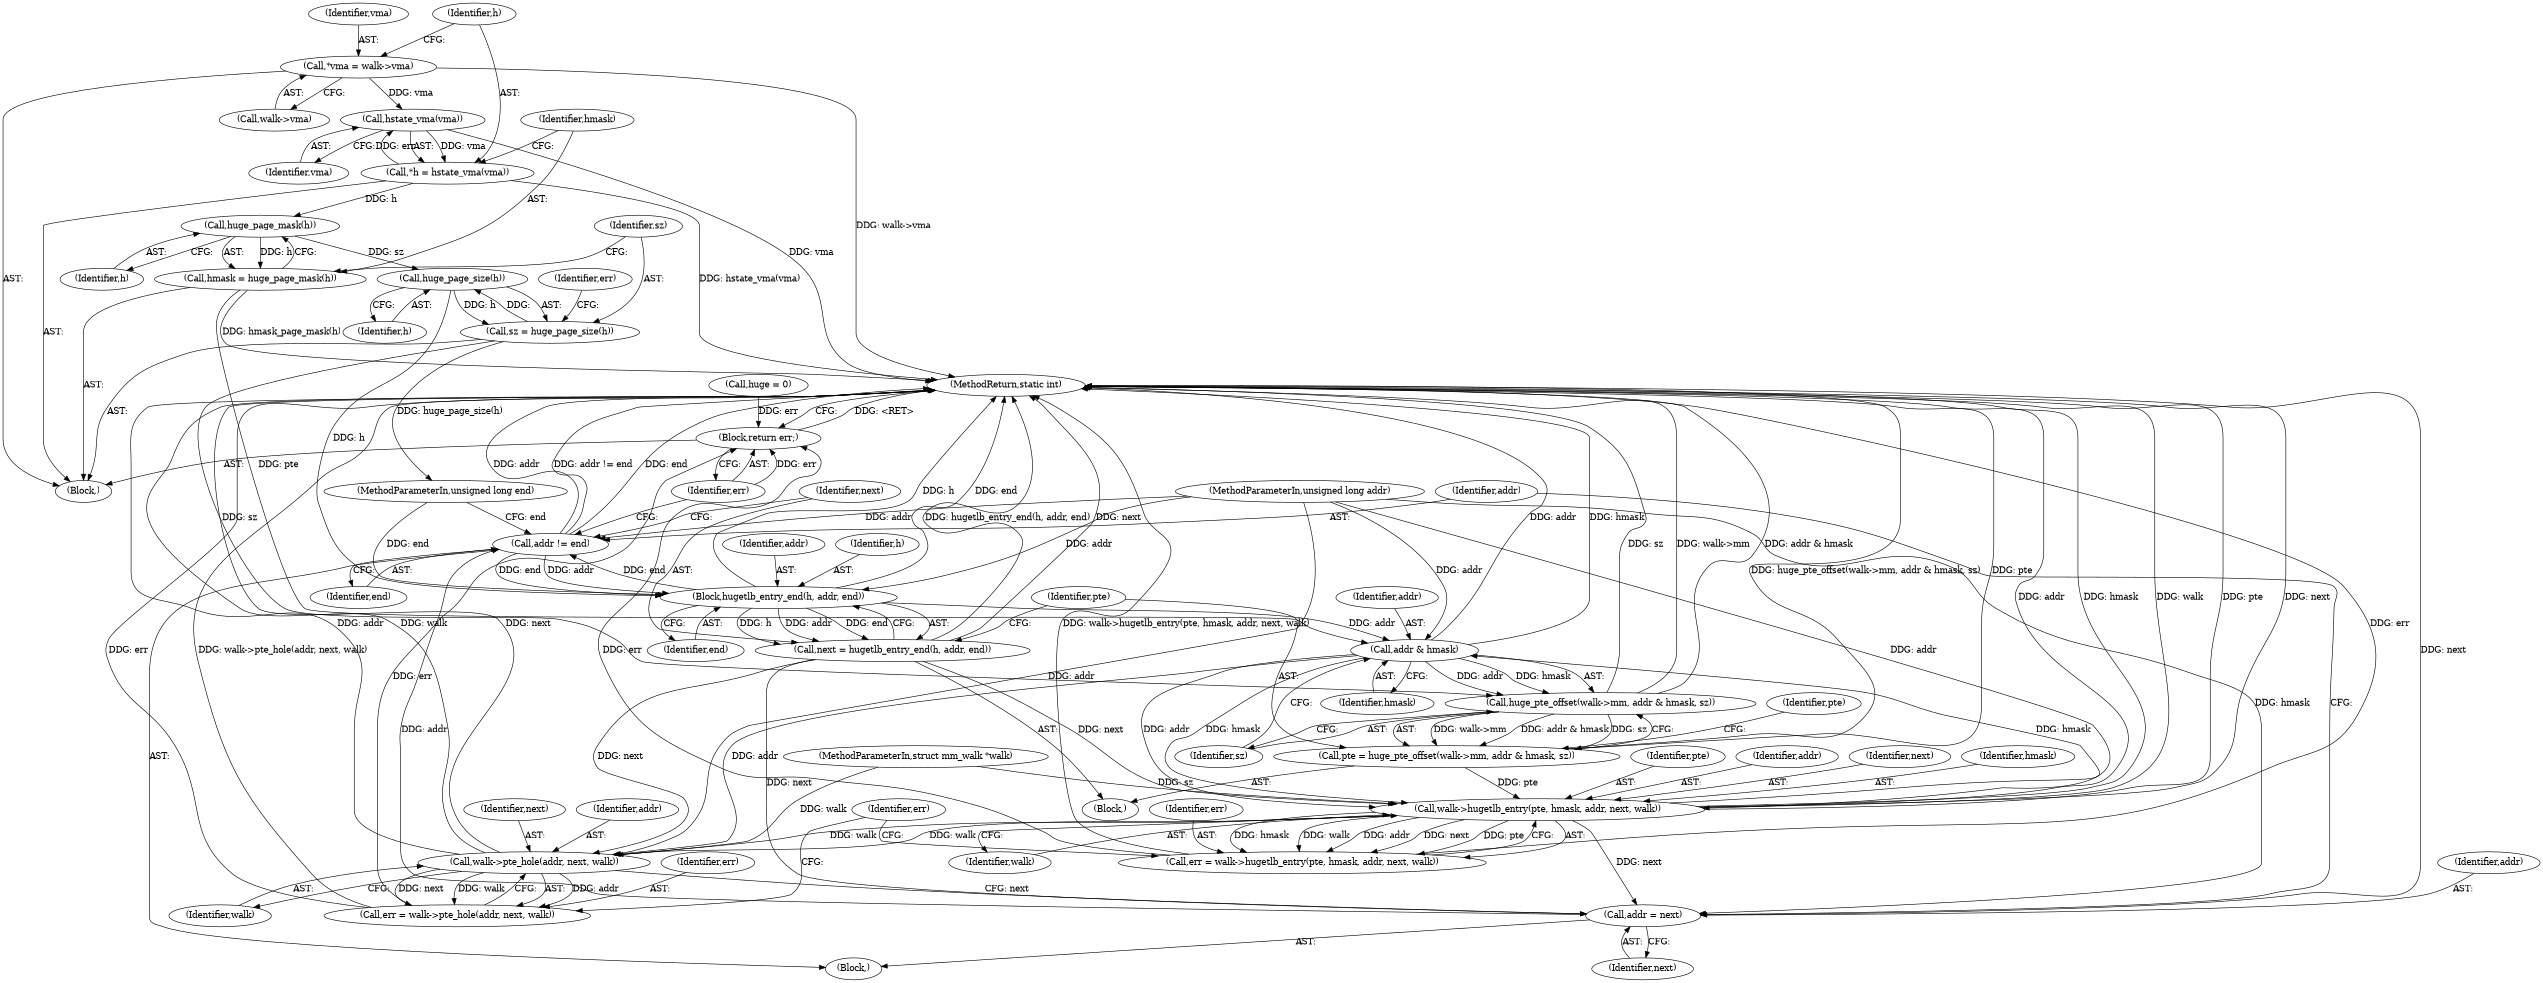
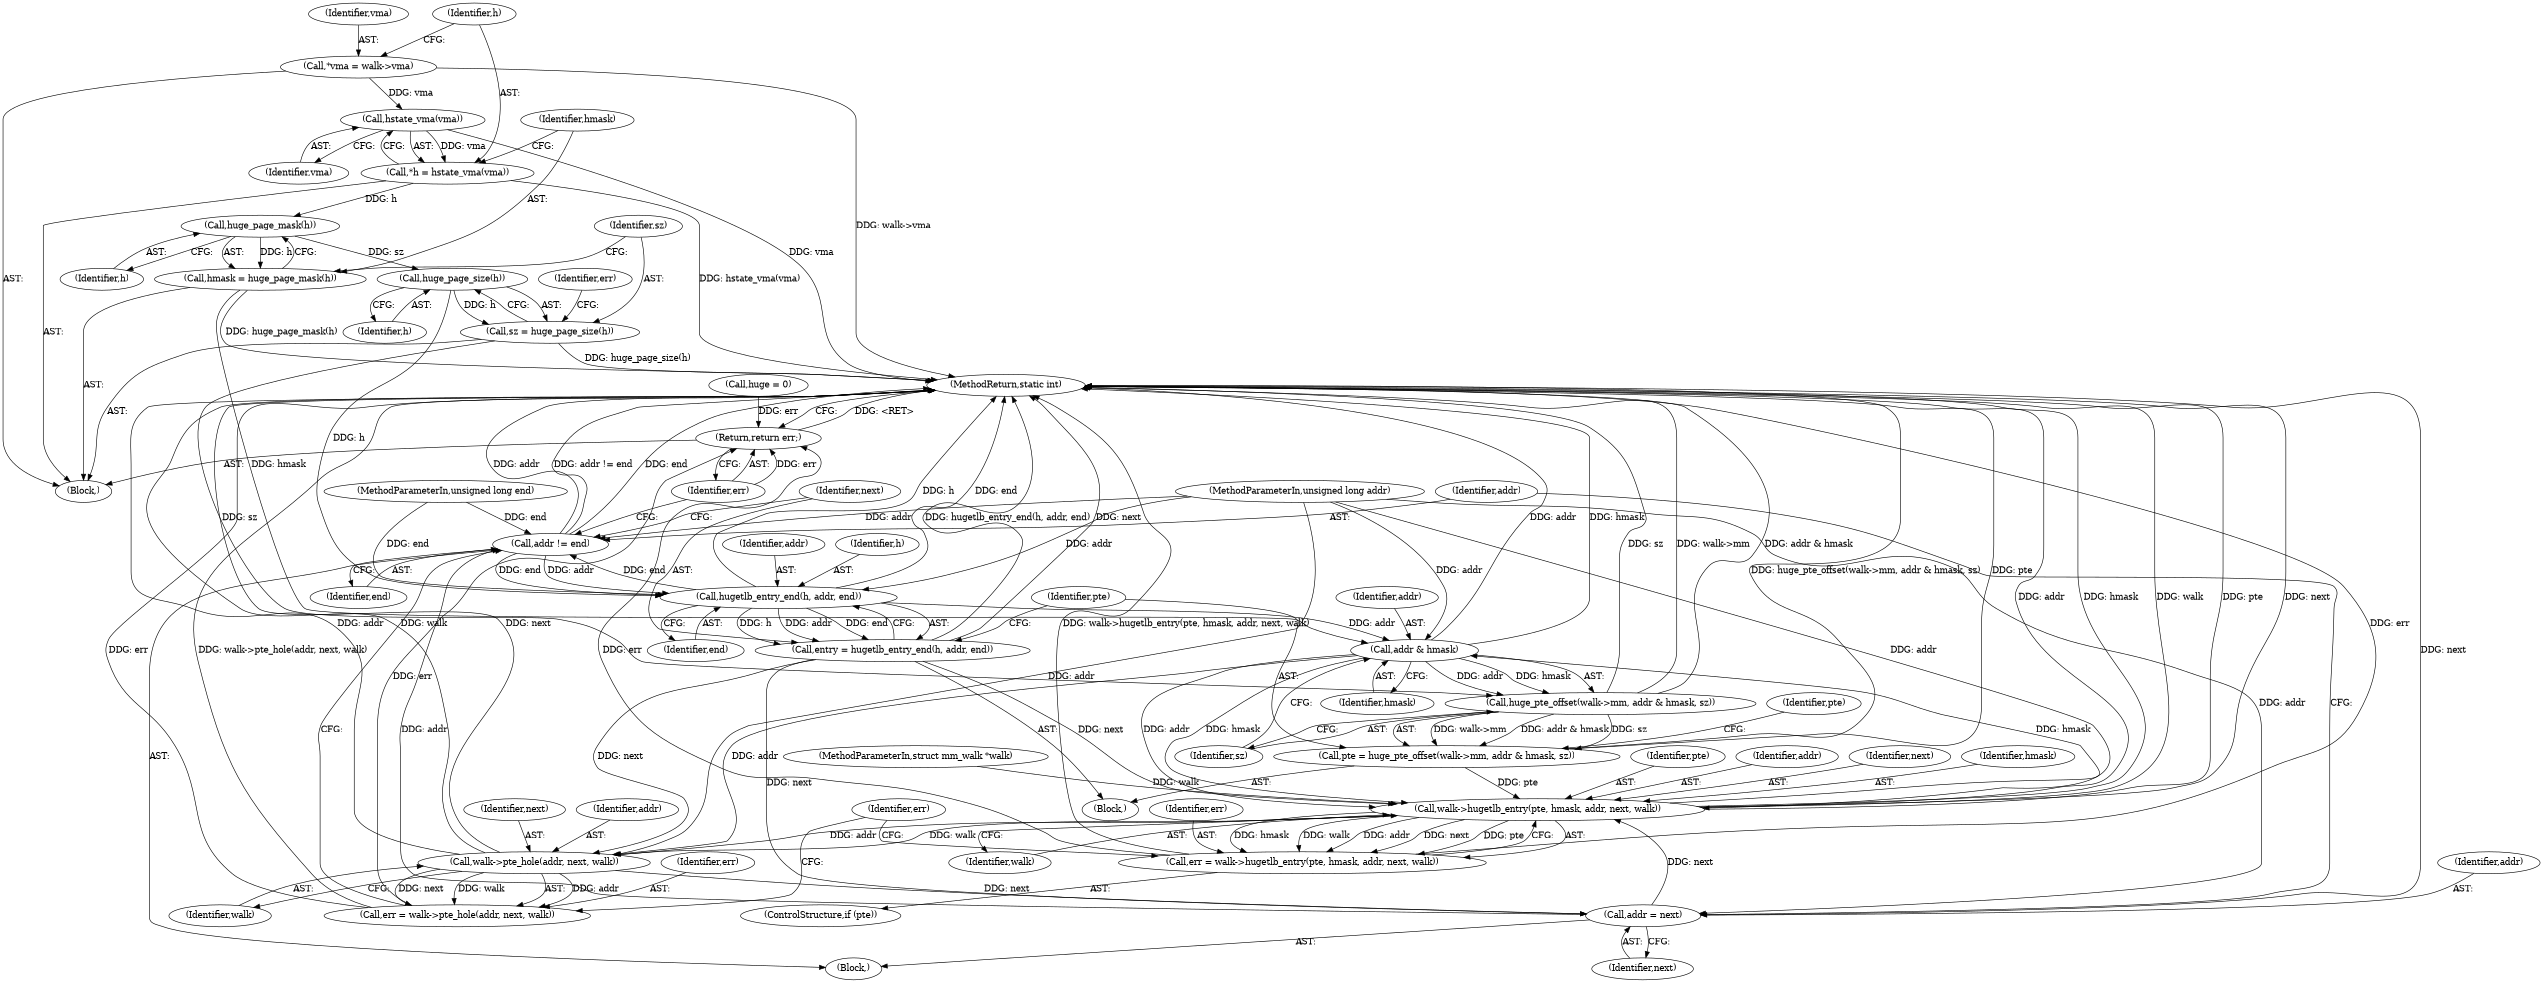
node "(Call,walk->vma)": removed
edge "(Call,*h = hstate_vma(vma))" -> "(Call,hstate_vma(vma))": label "DDG: err" -> "CFG: "
edge "(Call,sz = huge_page_size(h))" -> "(Call,huge_page_size(h))": label "DDG: " -> "CFG: "
edge "(Call,hmask = huge_page_mask(h))" -> "(MethodReturn,static int)": label "DDG: hmask_page_mask(h)" -> "DDG: huge_page_mask(h)"
edge "(Call,sz = huge_page_size(h))" -> "(MethodParameterIn,unsigned long end)": now "(Call,sz = huge_page_size(h))" -> "(MethodReturn,static int)"
node "(Block,return err;)": label "(Block,return err;)" -> "(Return,return err;)"
edge "(Call,hmask = huge_page_mask(h))" -> "(Call,addr & hmask)": label "DDG: pte" -> "DDG: hmask"
edge "(MethodParameterIn,unsigned long end)" -> "(Call,addr != end)": label "CFG: end" -> "DDG: end"
node "(Block,hugetlb_entry_end(h, addr, end))": label "(Block,hugetlb_entry_end(h, addr, end))" -> "(Call,hugetlb_entry_end(h, addr, end))"
node "(Call,next = hugetlb_entry_end(h, addr, end))": label "(Call,next = hugetlb_entry_end(h, addr, end))" -> "(Call,entry = hugetlb_entry_end(h, addr, end))"
edge "(MethodParameterIn,unsigned long addr)" -> "(Call,addr = next)": label "DDG: hmask" -> "DDG: addr"
edge "(Call,pte = huge_pte_offset(walk->mm, addr & hmask, sz))" -> "(Call,huge_pte_offset(walk->mm, addr & hmask, sz))": removed, label "CFG:"
edge "(MethodParameterIn,struct mm_walk *walk)" -> "(Call,walk->hugetlb_entry(pte, hmask, addr, next, walk))": label "DDG: sz" -> "DDG: walk"
edge "(MethodParameterIn,struct mm_walk *walk)" -> "(Call,walk->pte_hole(addr, next, walk))": removed, label "DDG: walk"
edge "(Call,walk->pte_hole(addr, next, walk))" -> "(Call,walk->hugetlb_entry(pte, hmask, addr, next, walk))": label "DDG: walk" -> "DDG: addr"
edge "(Call,walk->hugetlb_entry(pte, hmask, addr, next, walk))" -> "(Call,addr = next)": reversed
edge "(Call,walk->pte_hole(addr, next, walk))" -> "(Call,addr = next)": label "CFG: next" -> "DDG: next"
edge "(Call,err = walk->pte_hole(addr, next, walk))" -> "(Call,walk->pte_hole(addr, next, walk))": now "(Call,err = walk->pte_hole(addr, next, walk))" -> "(Call,addr != end)"
node "(ControlStructure,if (pte))": added
